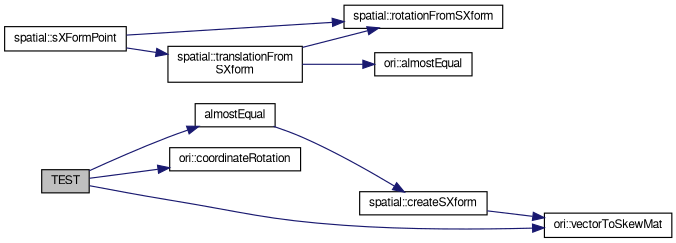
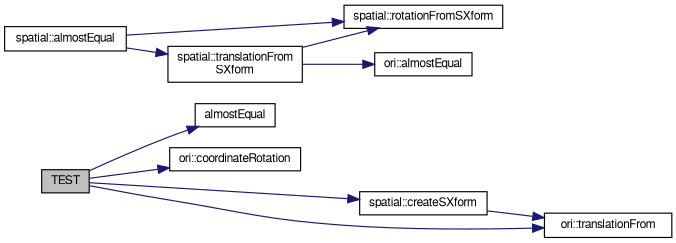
node "spatial::sXFormPoint": label "spatial::sXFormPoint" -> "spatial::almostEqual"
edge "almostEqual" -> "spatial::createSXform": now "TEST" -> "spatial::createSXform"
node "ori::vectorToSkewMat": label "ori::vectorToSkewMat" -> "ori::translationFrom"
